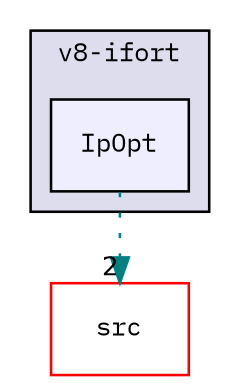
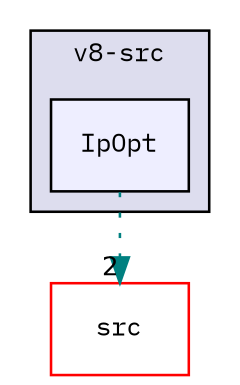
cluster "v8-ifort": label "v8-ifort" -> "v8-src"
